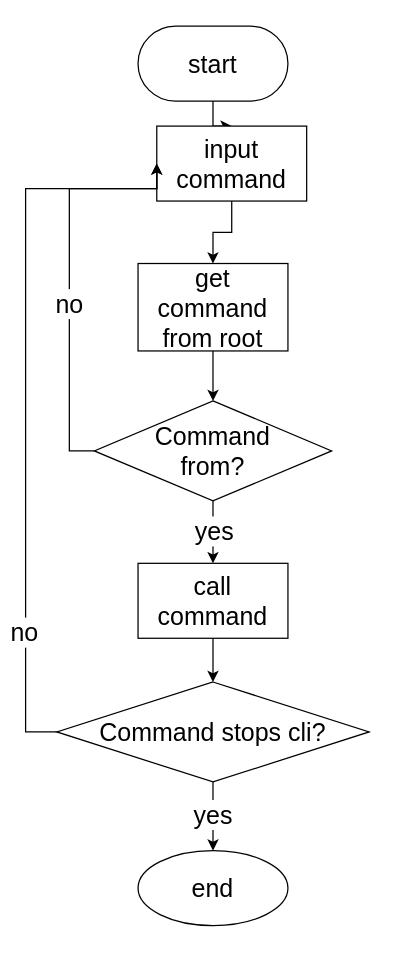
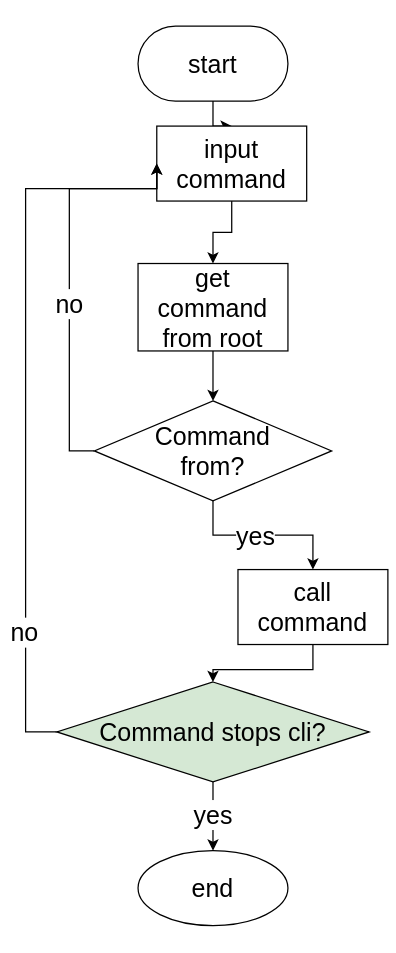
node "call command": moved (213, 601) -> (313, 607)
node "Command stops cli?": fillcolor #ffffff -> #d5e8d4
